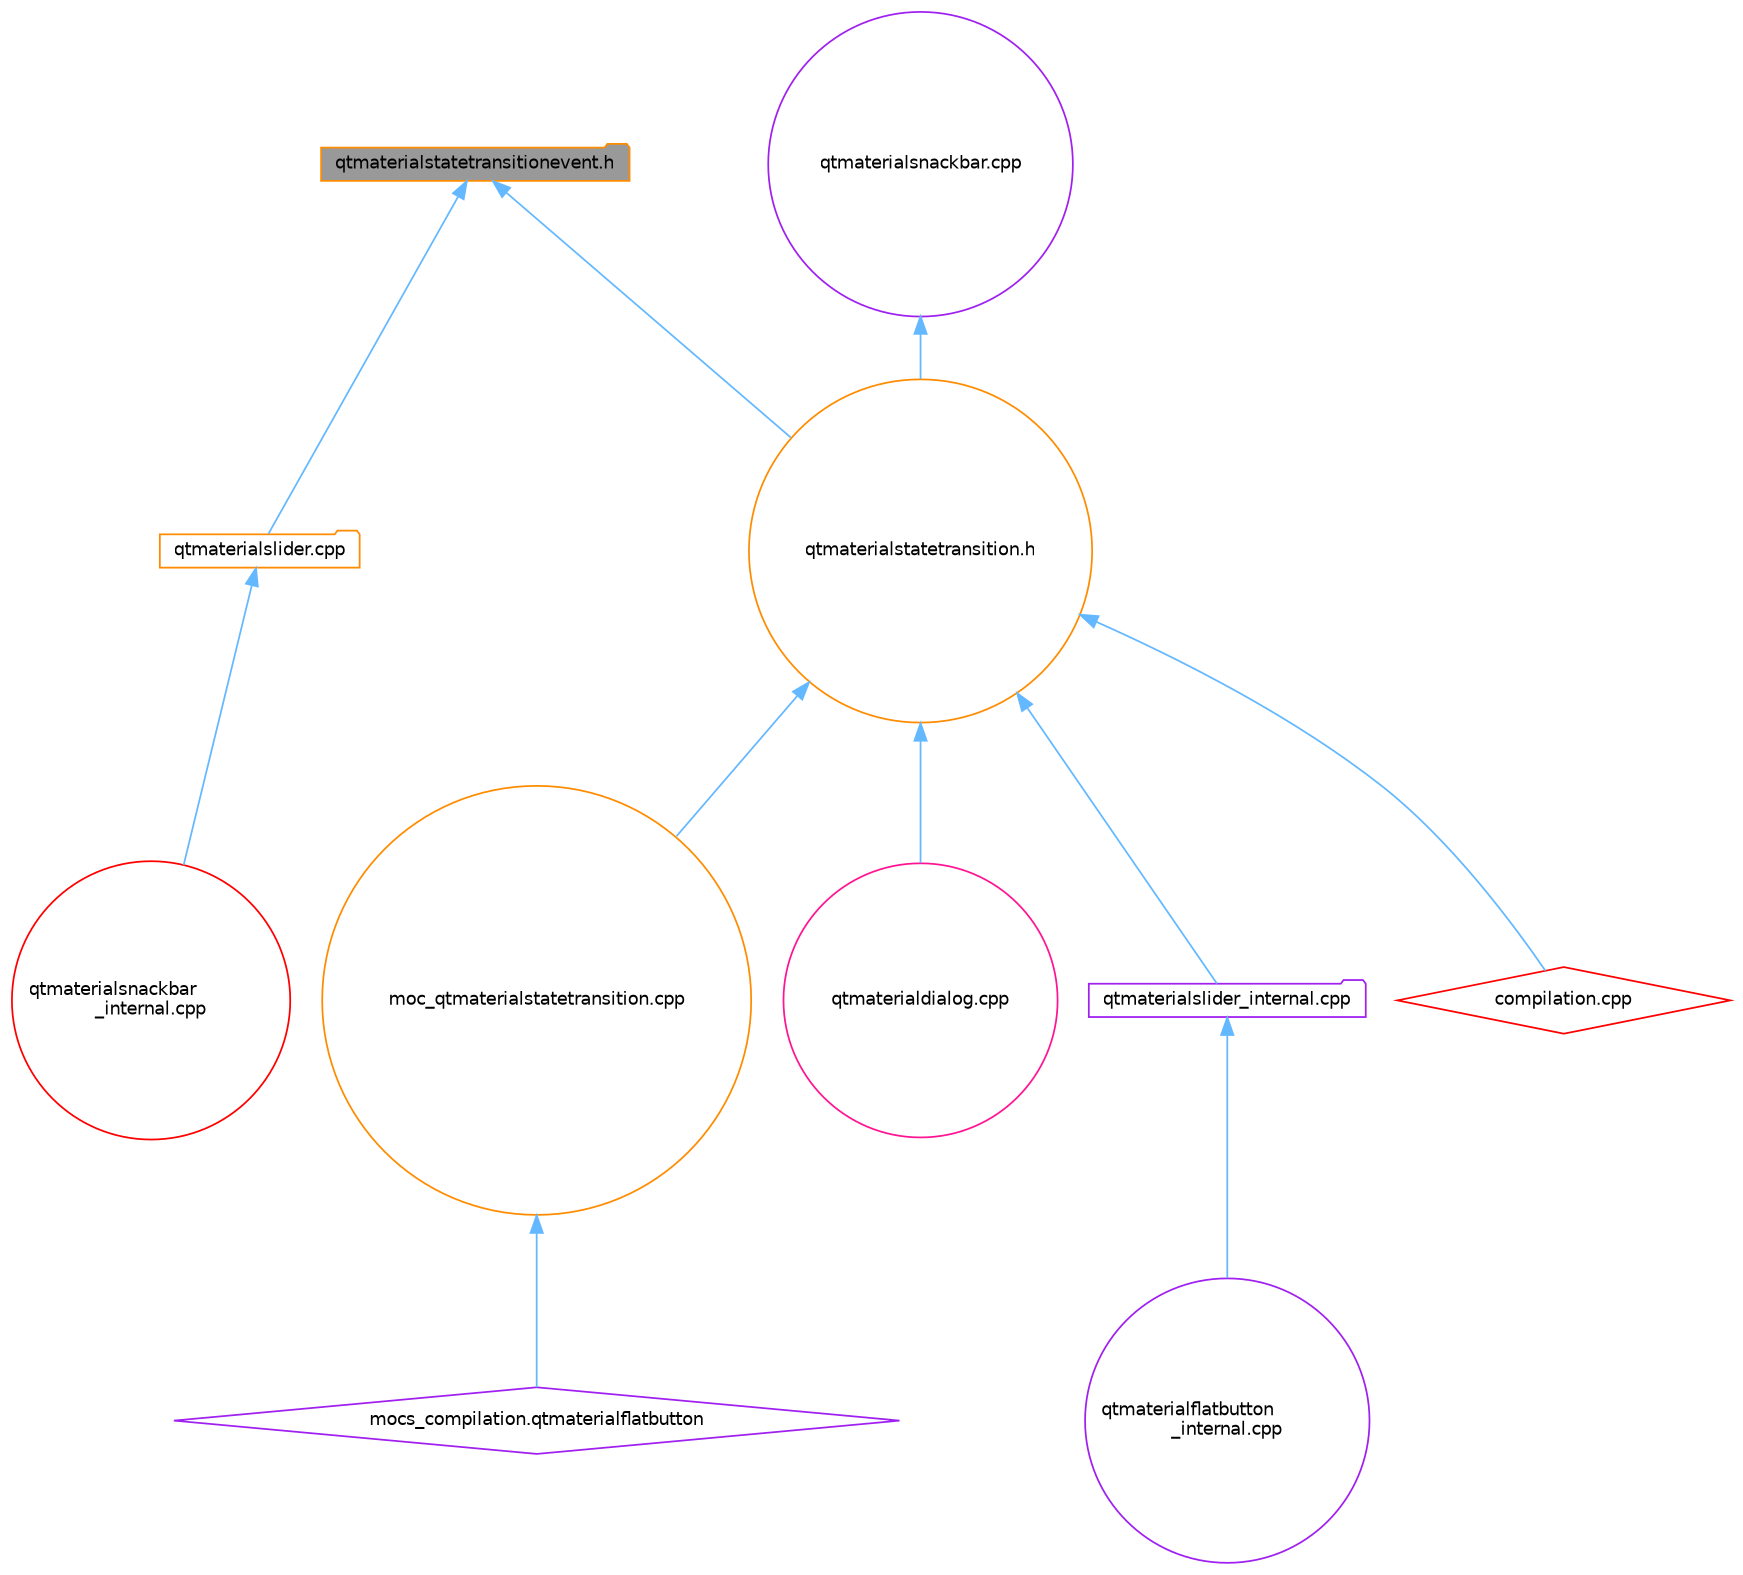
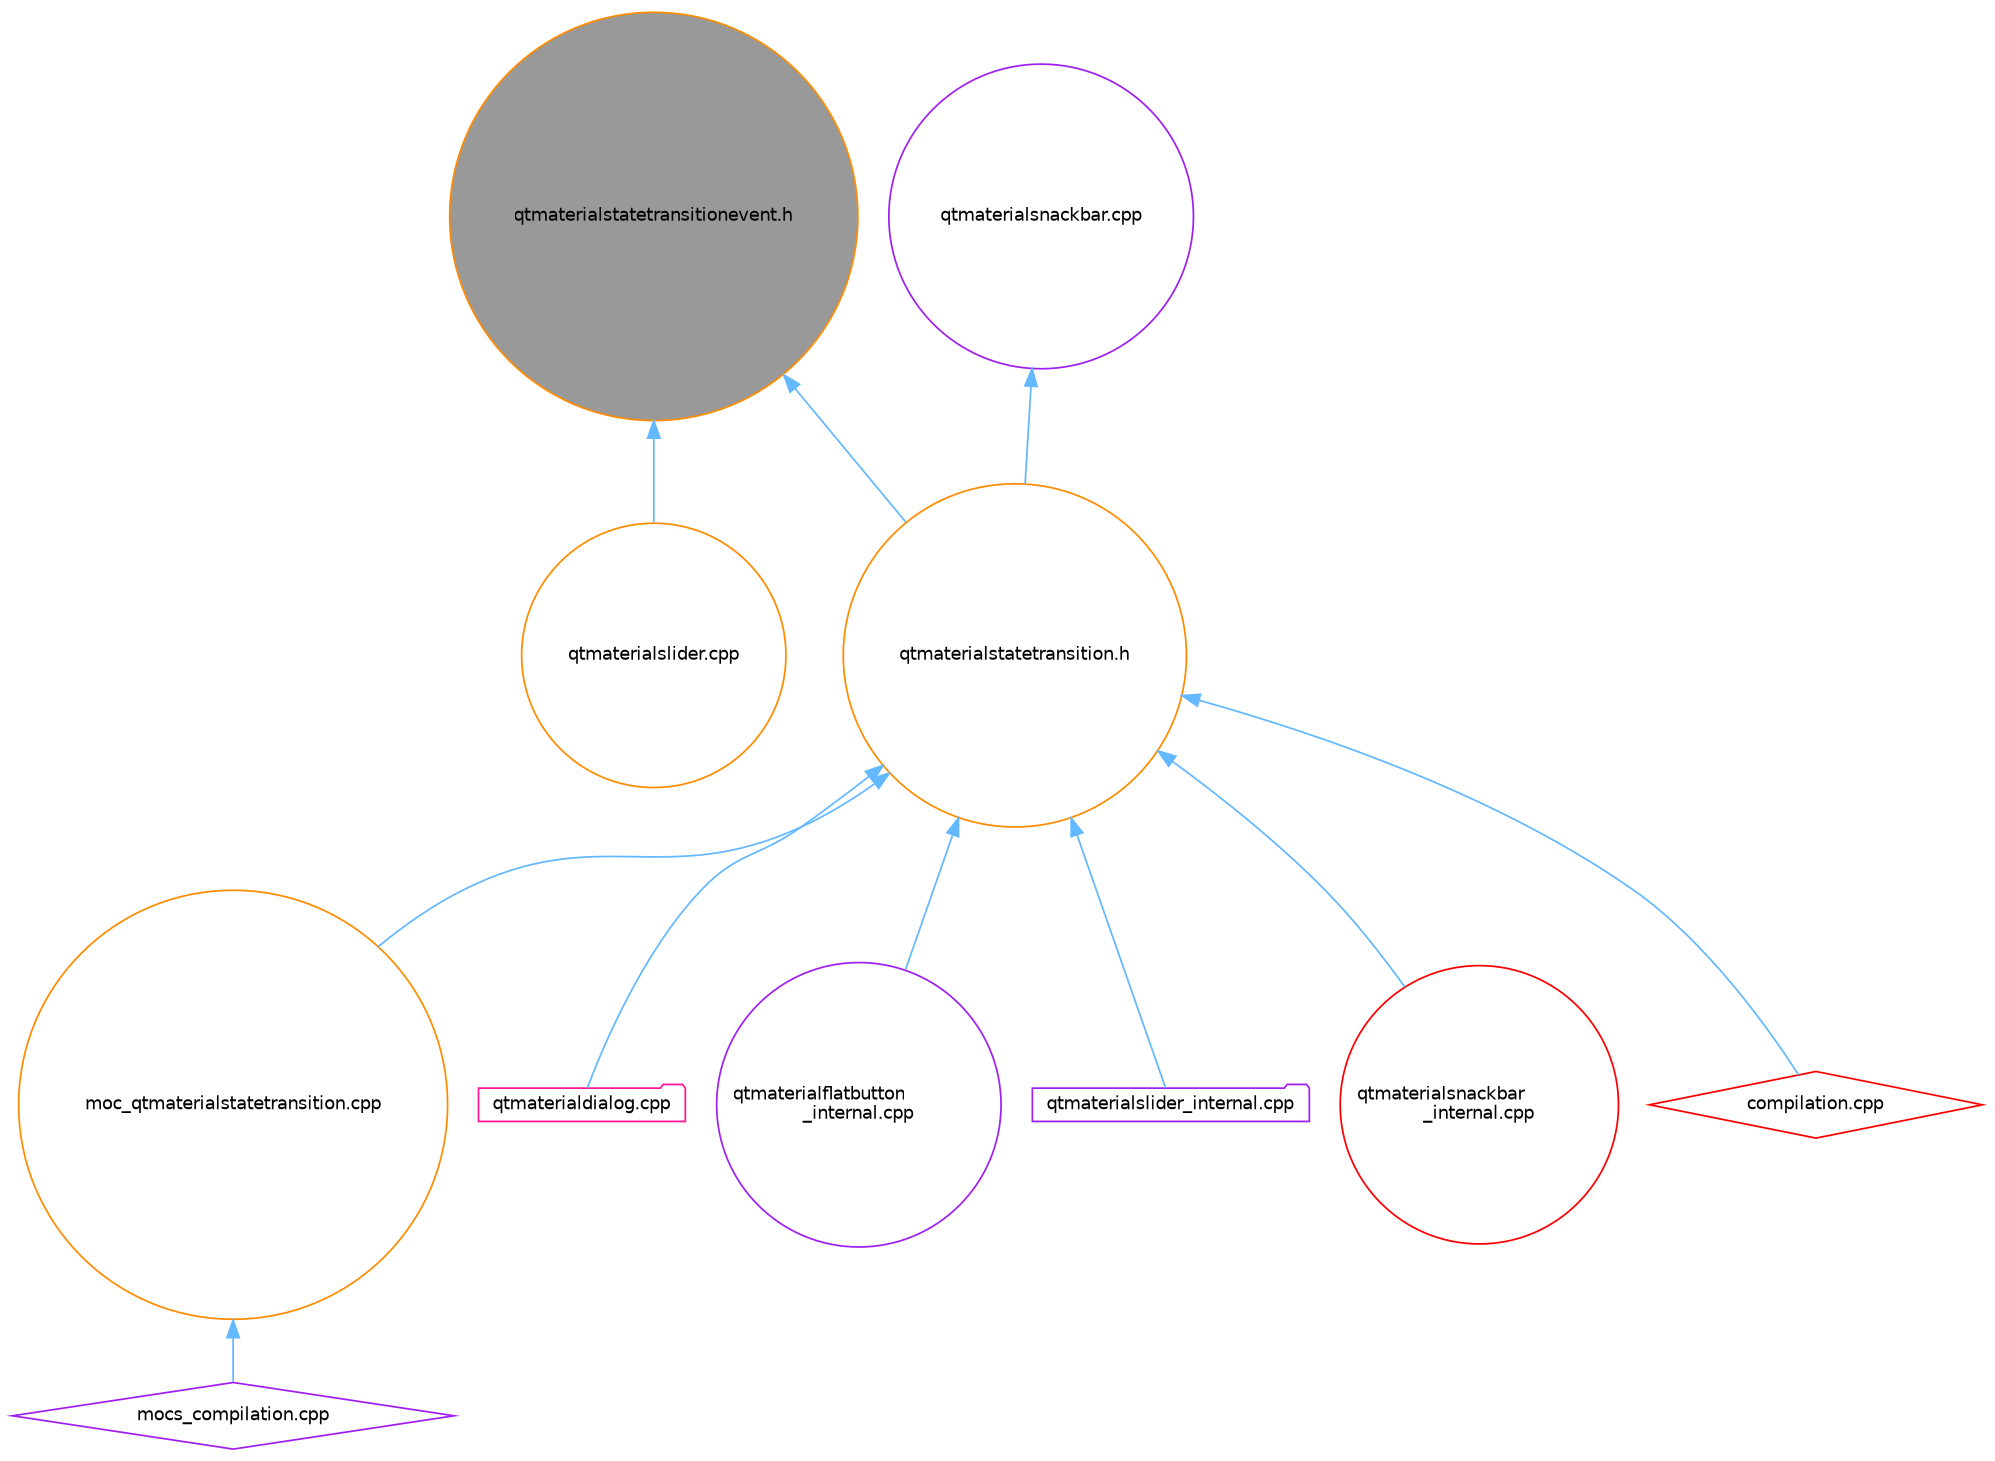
node "qtmaterialstatetransitionevent.h": shape folder -> circle
node "qtmaterialslider.cpp": shape folder -> circle
edge "qtmaterialsnackbar _internal.cpp" -> "qtmaterialslider.cpp": now "qtmaterialsnackbar _internal.cpp" -> "qtmaterialstatetransition.h"
node "qtmaterialdialog.cpp": shape circle -> folder
edge "qtmaterialflatbutton _internal.cpp" -> "qtmaterialslider_internal.cpp": now "qtmaterialflatbutton _internal.cpp" -> "qtmaterialstatetransition.h"
node "mocs_compilation.qtmaterialflatbutton": label "mocs_compilation.qtmaterialflatbutton" -> "mocs_compilation.cpp"
